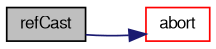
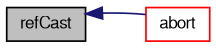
edge "refCast" -> "abort": reversed
